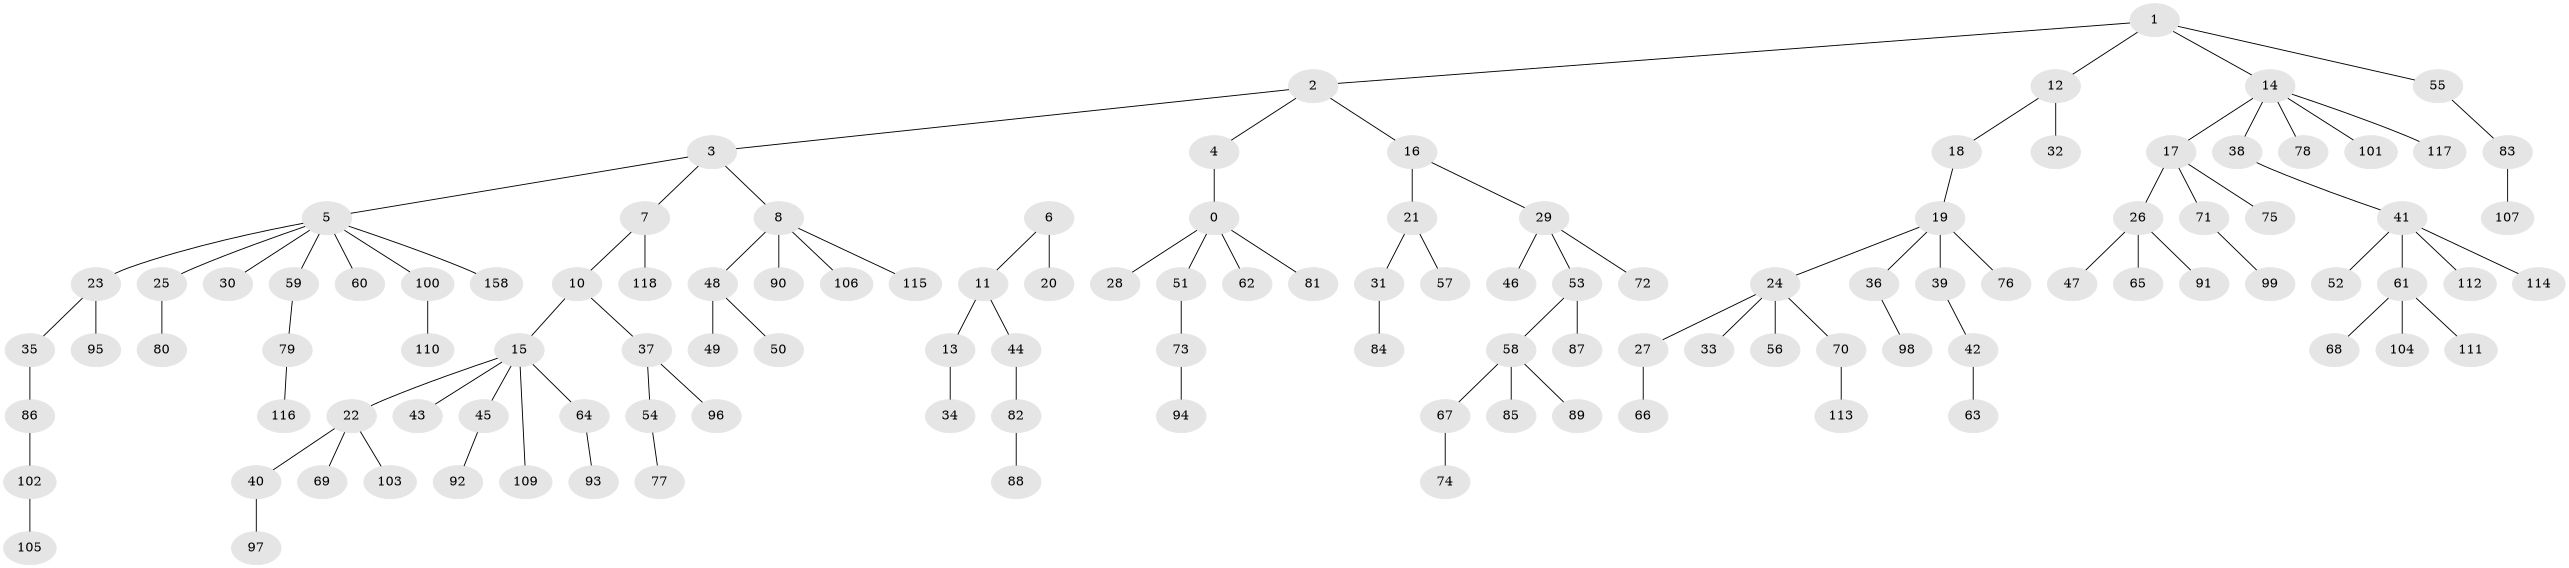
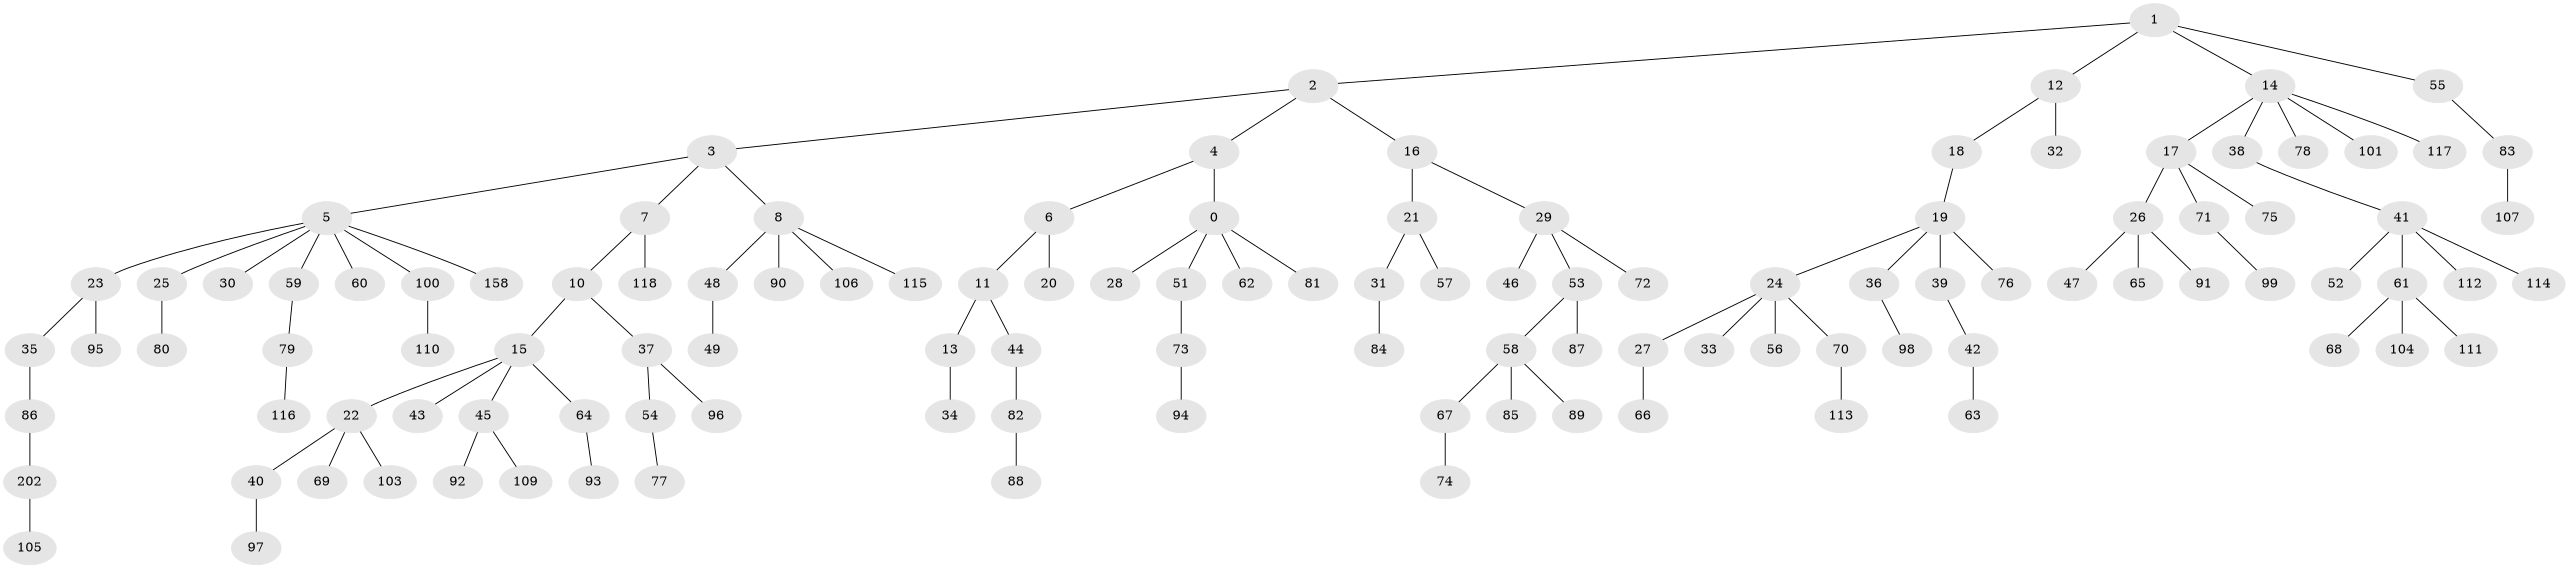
edge "4" -- "6": added
node "50": removed
edge "15" -- "109": now "45" -- "109"
node "102": label "102" -> "202"
